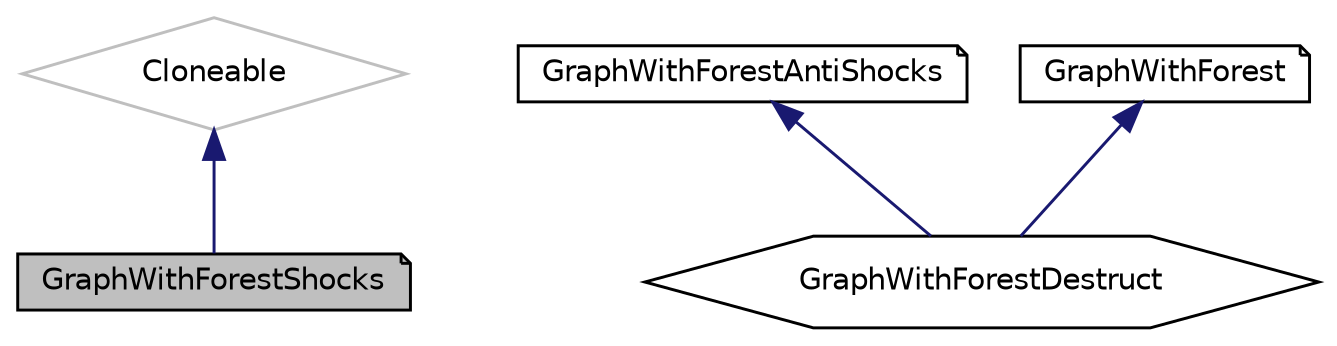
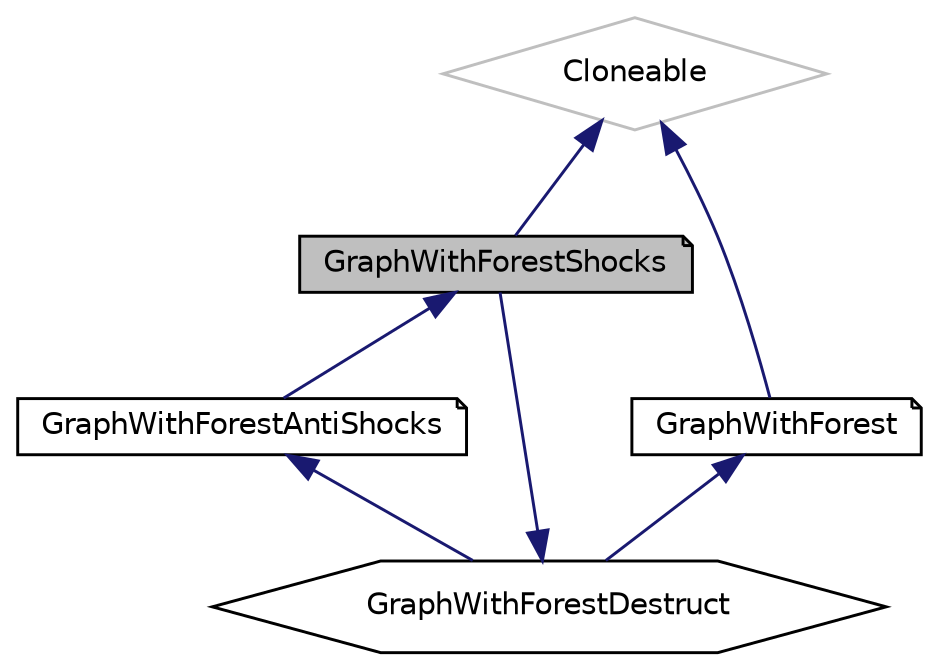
edge "GraphWithForest" -> "Cloneable": added
edge "GraphWithForestAntiShocks" -> "GraphWithForestShocks": added
edge "GraphWithForestShocks" -> "GraphWithForestDestruct": added
